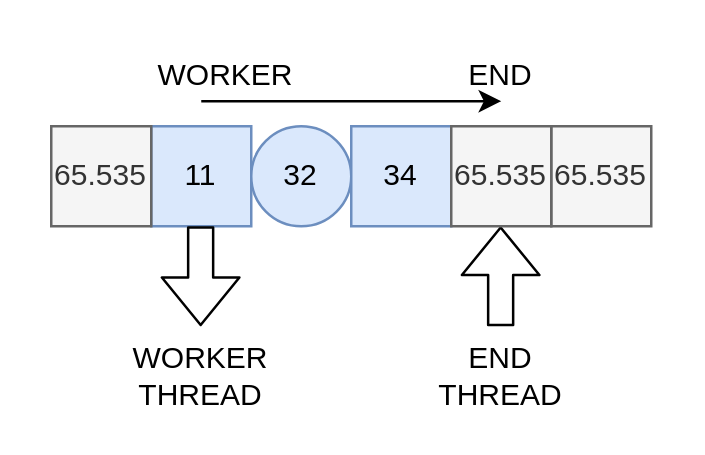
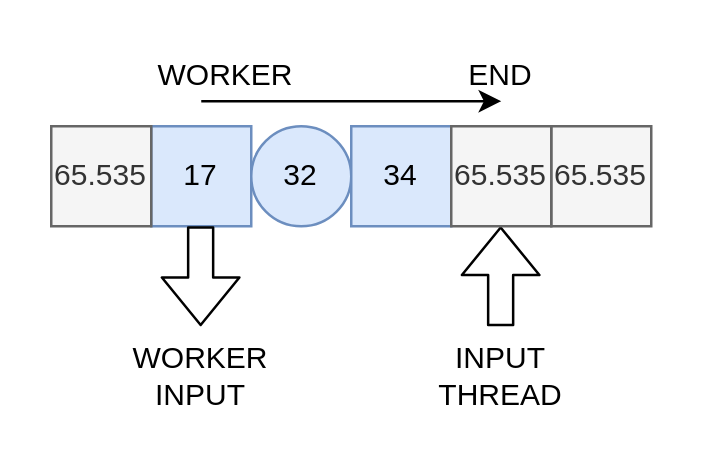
node "11": label "11" -> "17"
node "WORKER THREAD": label "WORKER THREAD" -> "WORKER INPUT"
node "END THREAD": label "END THREAD" -> "INPUT THREAD"
